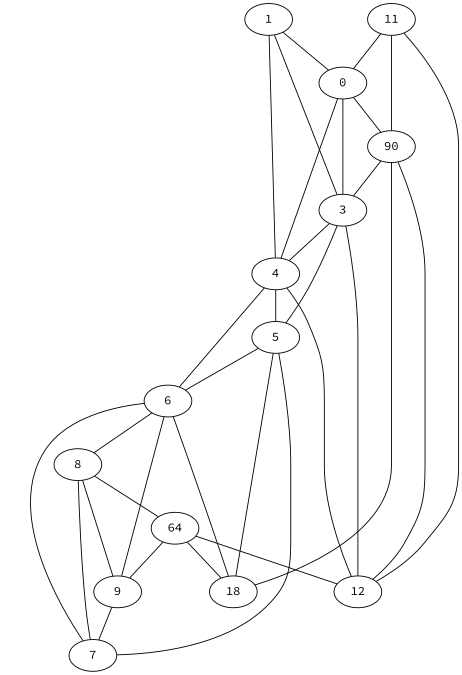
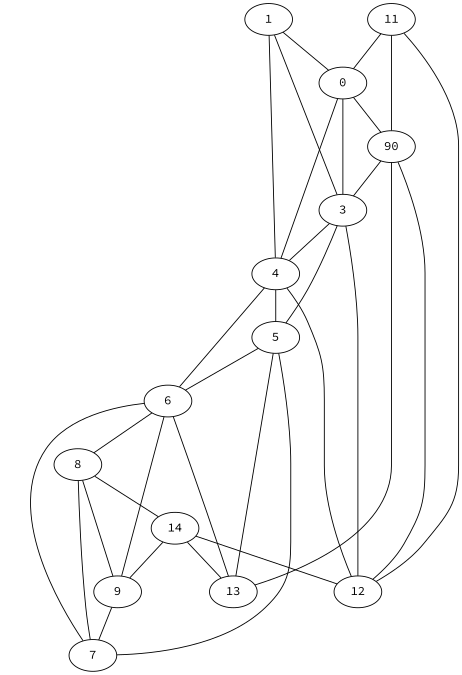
node "64": label "64" -> "14"
node "18": label "18" -> "13"
